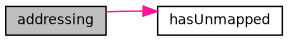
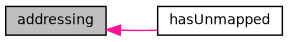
edge "addressing" -> "hasUnmapped": reversed
